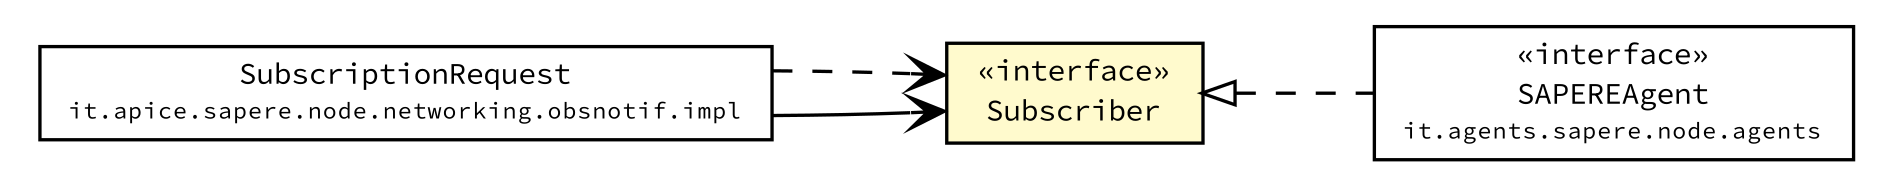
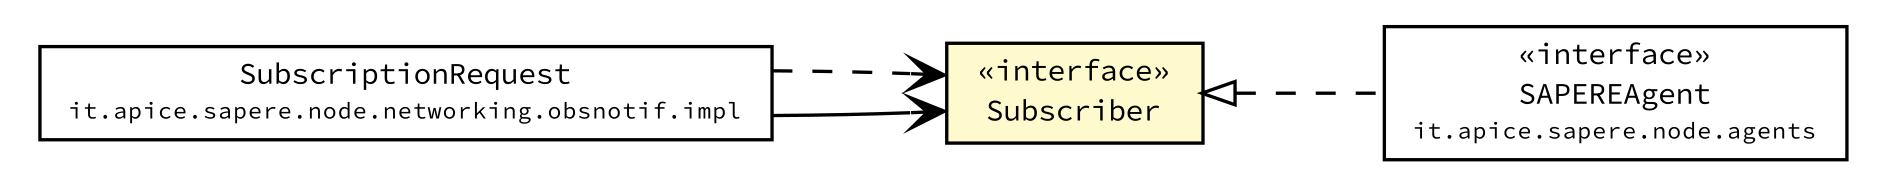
node "SAPEREAgent": text "it.agents.sapere.node.agents" -> "it.apice.sapere.node.agents"
